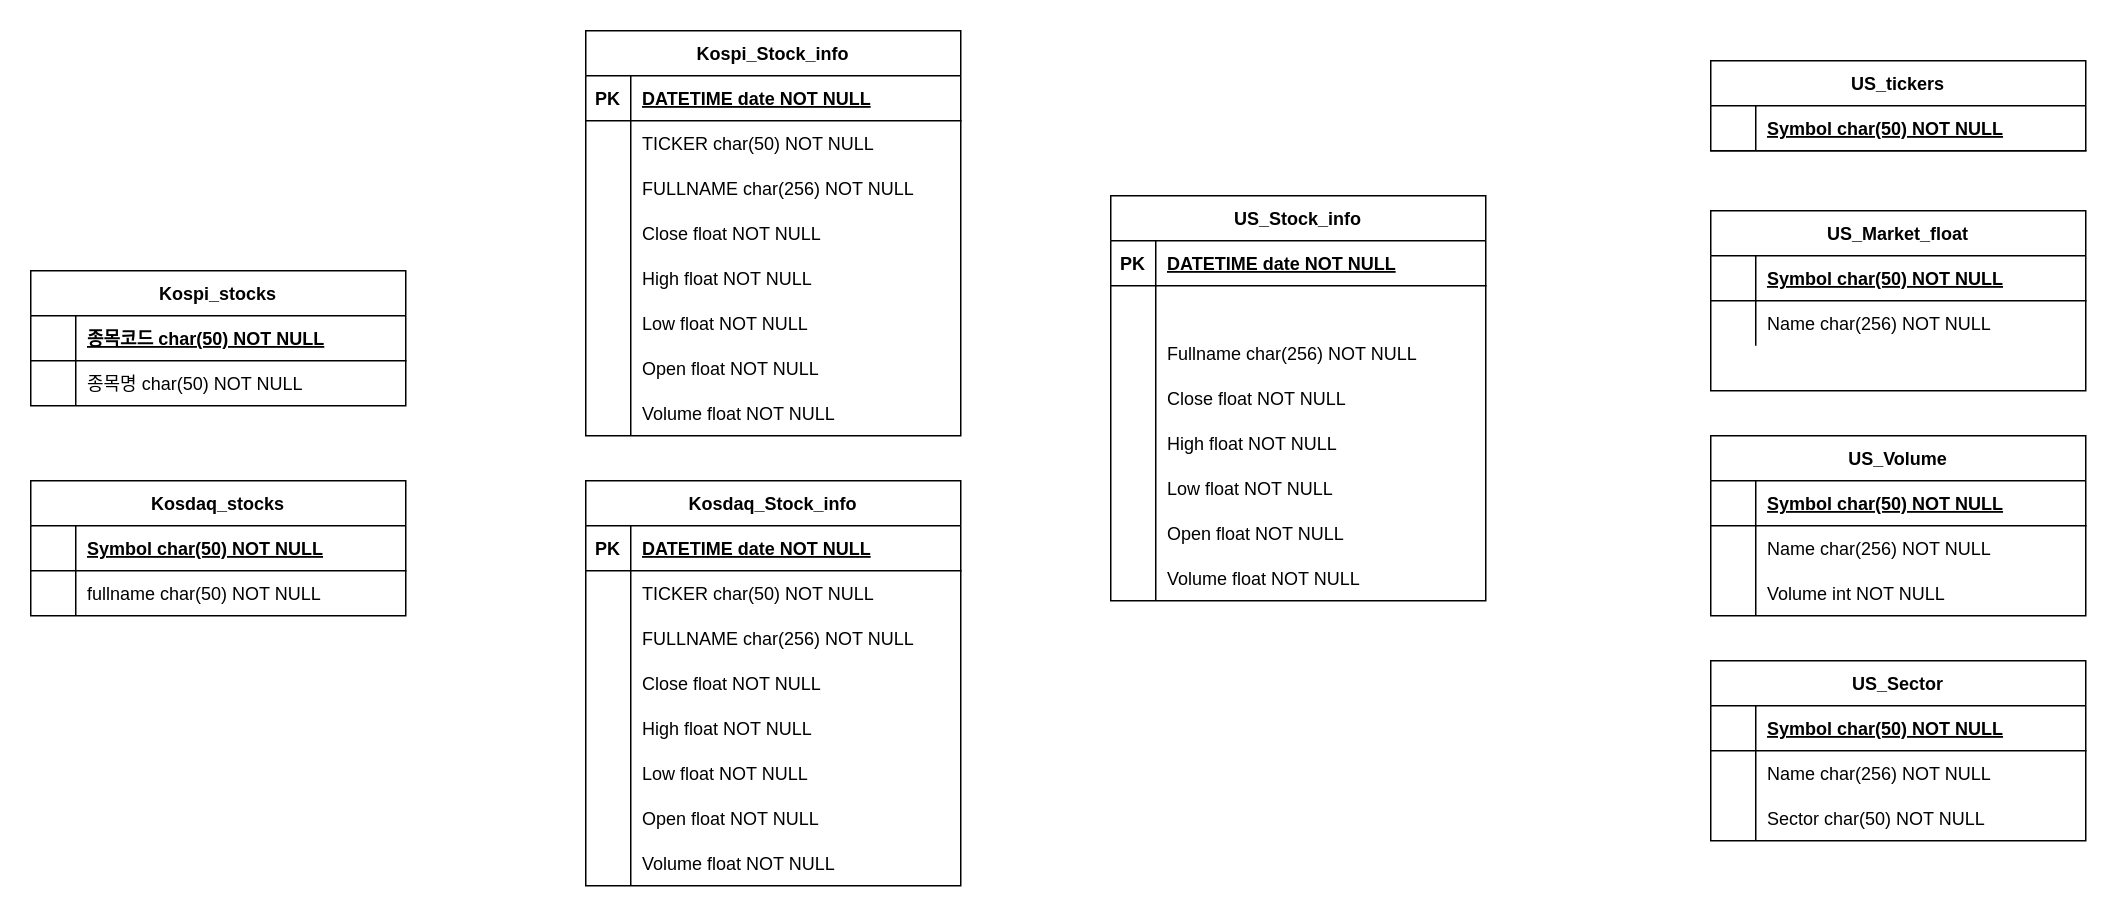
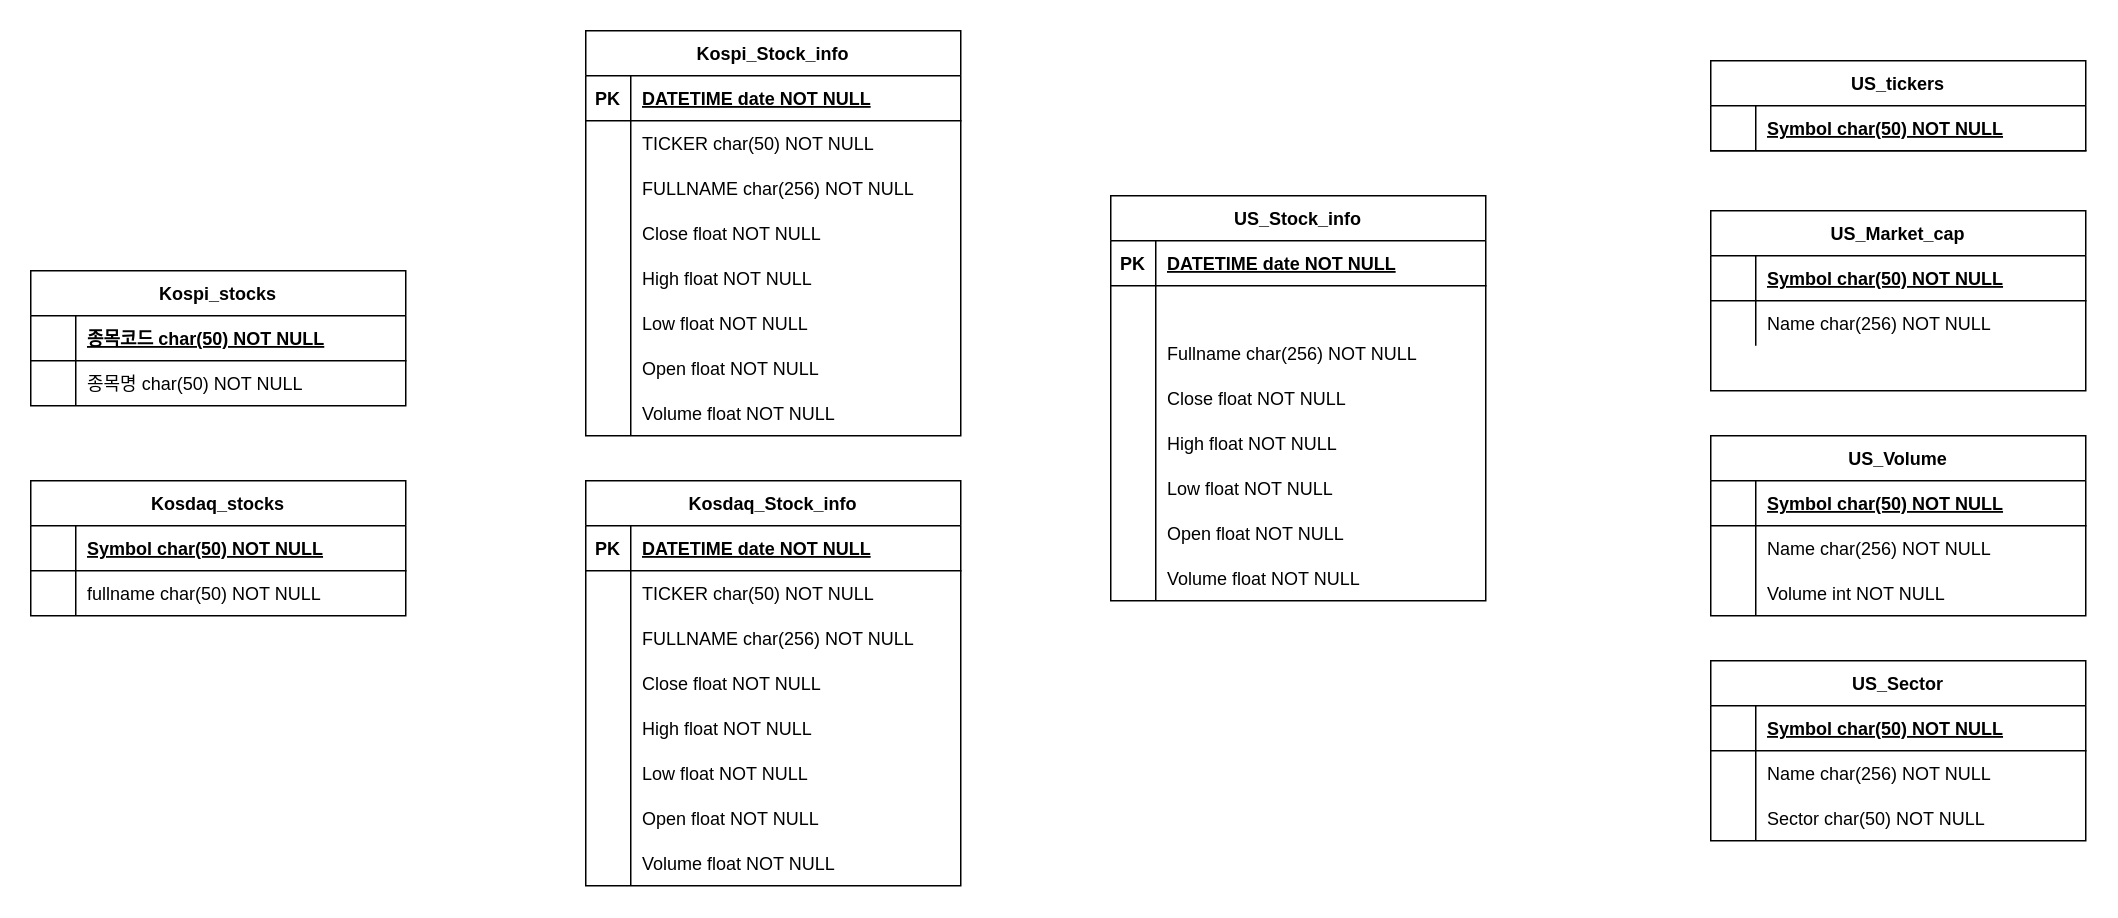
node "US_Market_float": label "US_Market_float" -> "US_Market_cap"
